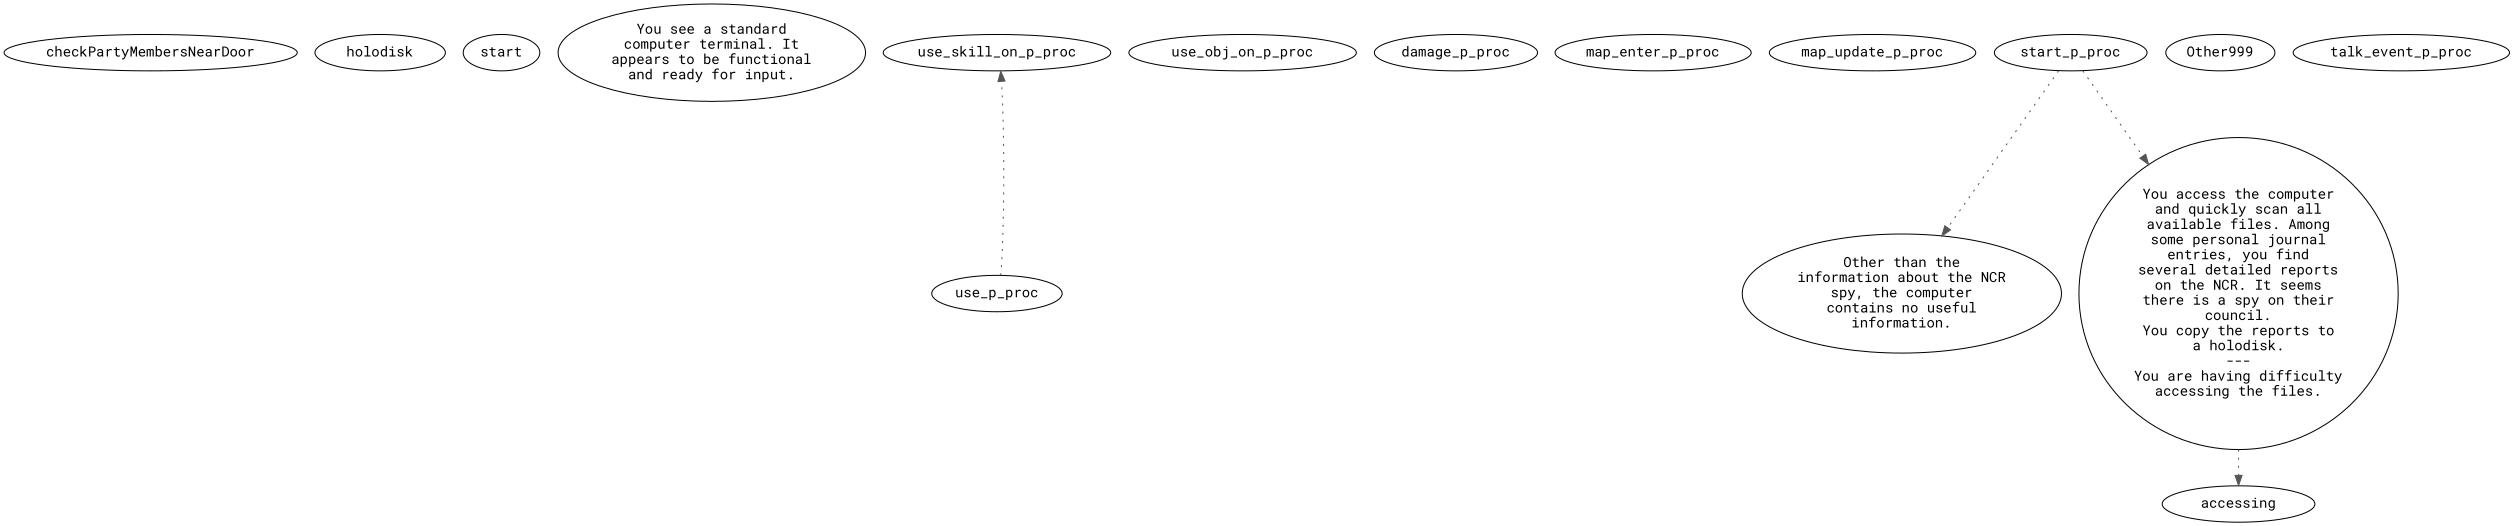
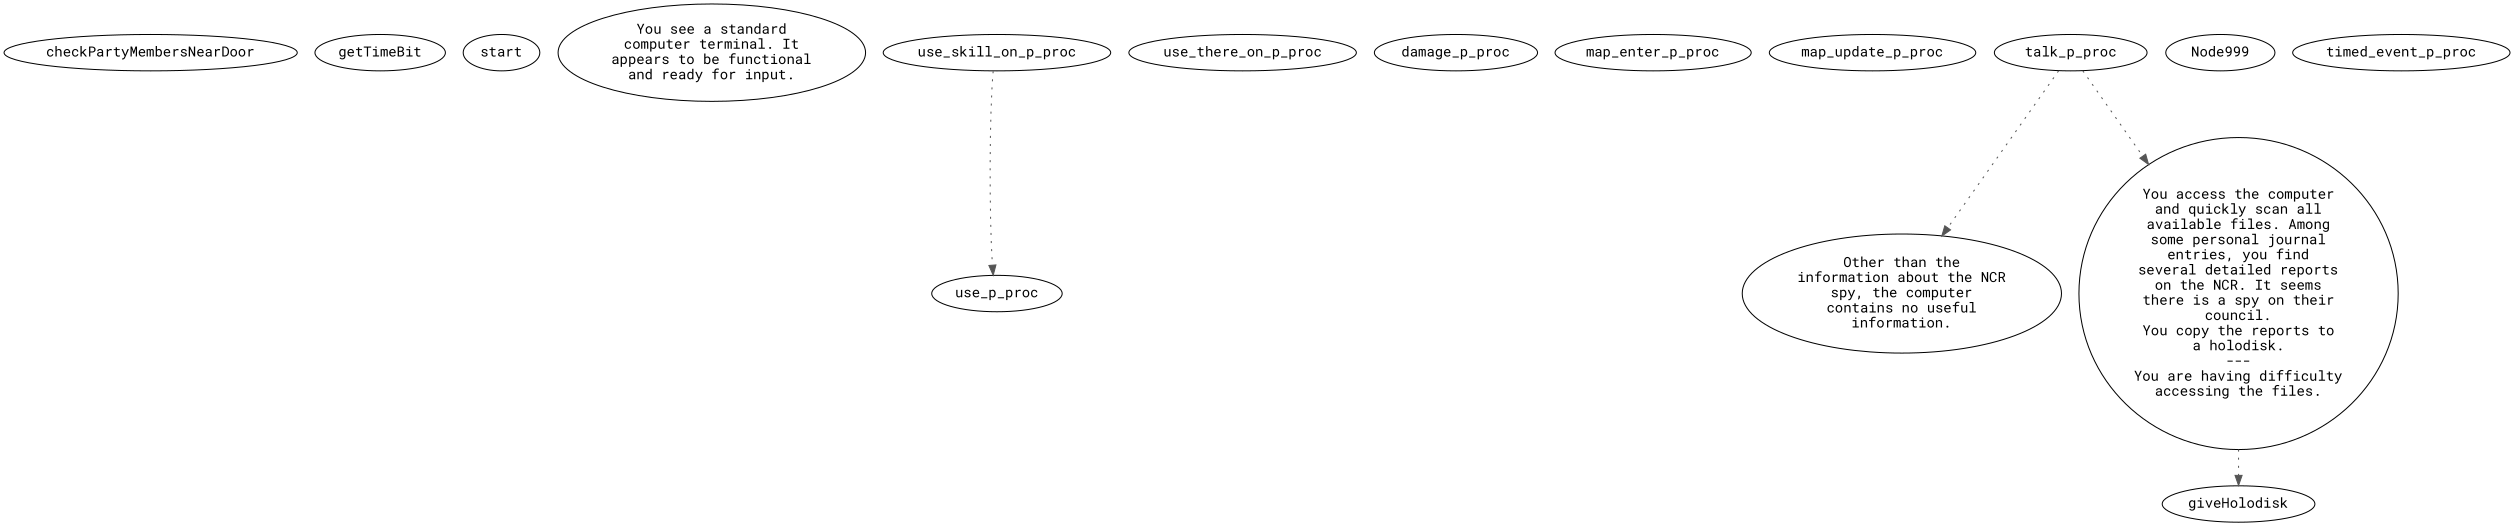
node "holodisk": label "holodisk" -> "getTimeBit"
node "use_obj_on_p_proc": label "use_obj_on_p_proc" -> "use_there_on_p_proc"
node "start_p_proc": label "start_p_proc" -> "talk_p_proc"
node "Other999": label "Other999" -> "Node999"
node "talk_event_p_proc": label "talk_event_p_proc" -> "timed_event_p_proc"
edge "use_p_proc" -> "use_skill_on_p_proc": reversed
node "accessing": label "accessing" -> "giveHolodisk"
